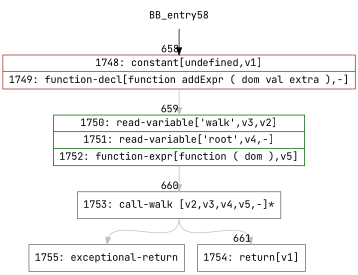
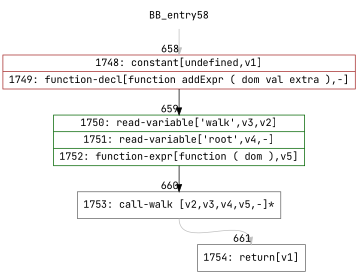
edge "BB_entry58" -> "1748: constant[undefined,v1]": color black -> gray
edge "1748: constant[undefined,v1]" -> "1750: read-variable['walk',v3,v2]": color gray -> black
edge "1750: read-variable['walk',v3,v2]" -> "1753: call-walk [v2,v3,v4,v5,-]*": color gray -> black
node "1755: exceptional-return": removed
